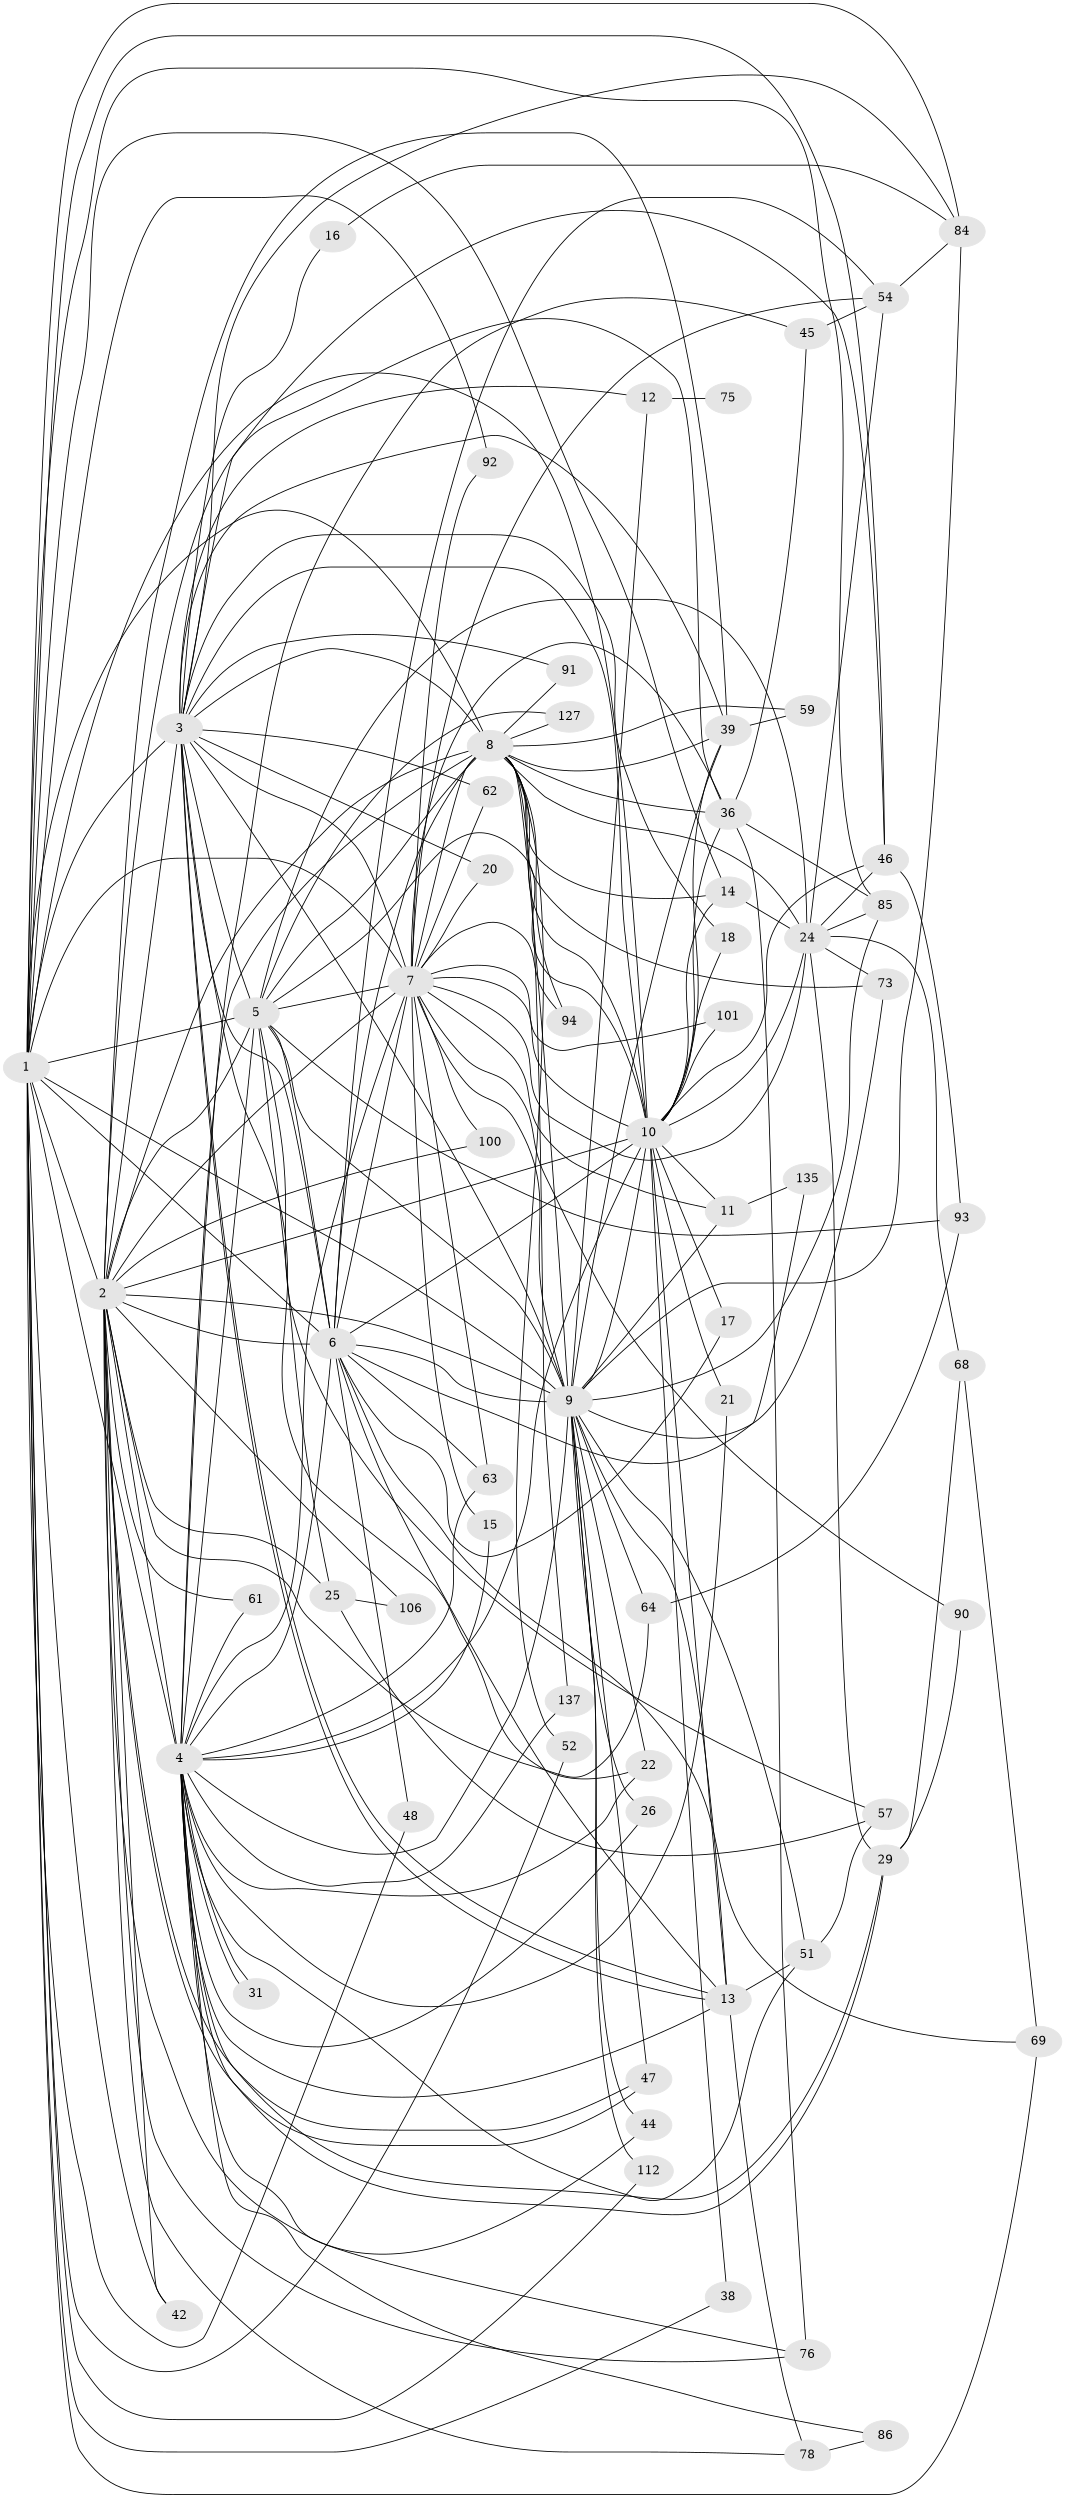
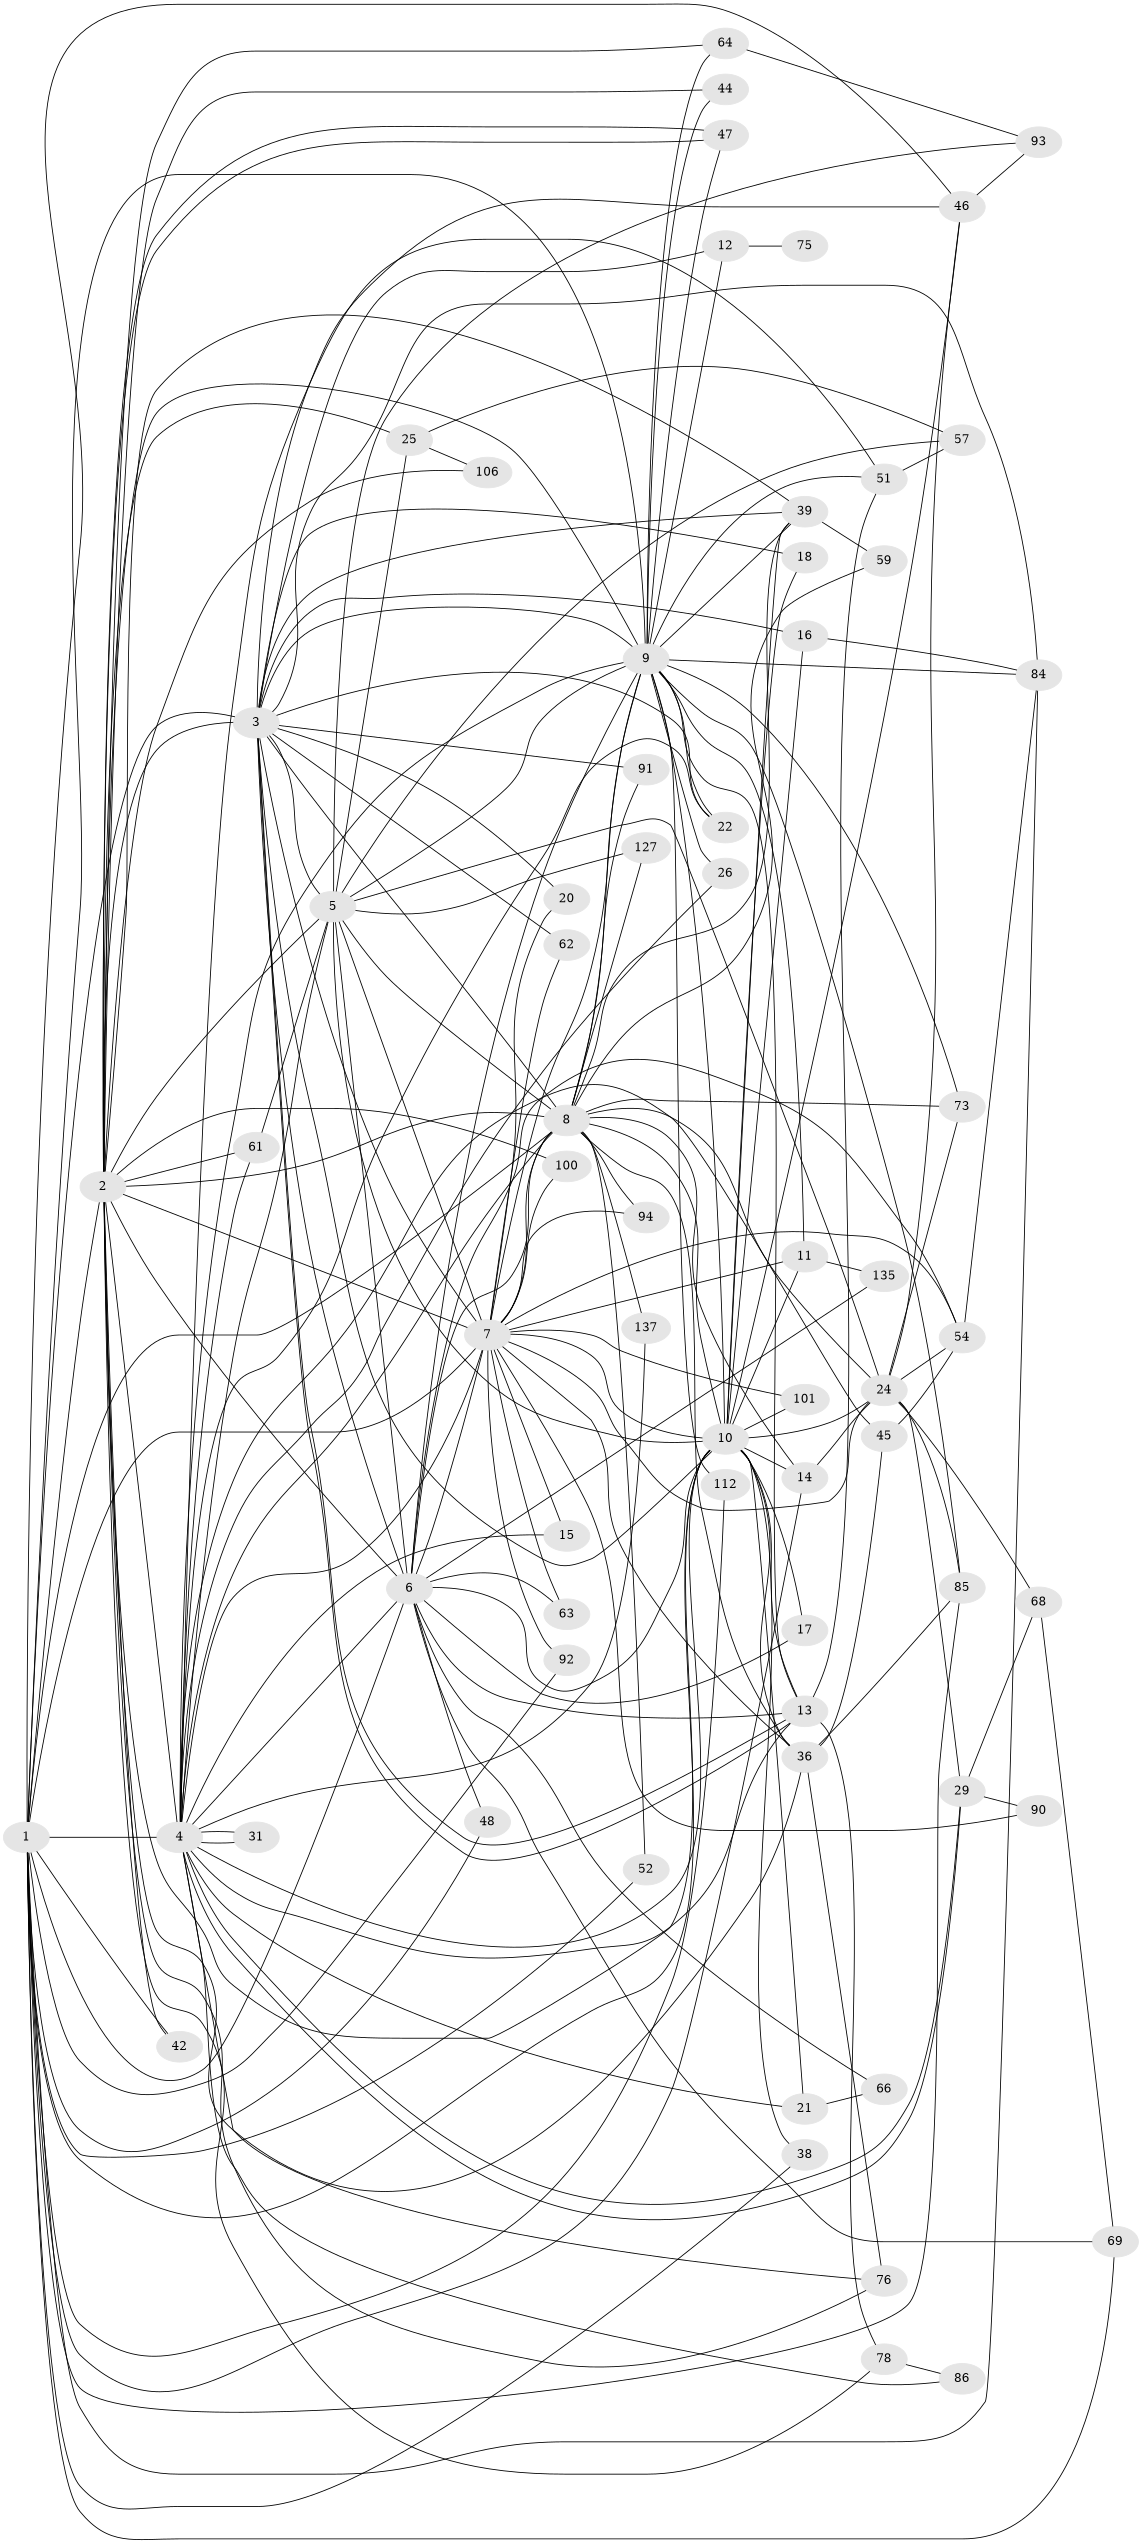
edge "16" -- "10": added
edge "5" -- "1": now "5" -- "61"
edge "63" -- "4": removed
node "66": added
